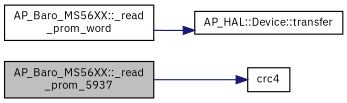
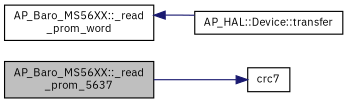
edge "AP_Baro_MS56XX::_read _prom_word" -> "AP_HAL::Device::transfer": reversed
node "AP_Baro_MS56XX::_read _prom_5937": label "AP_Baro_MS56XX::_read _prom_5937" -> "AP_Baro_MS56XX::_read _prom_5637"
node "crc4": label "crc4" -> "crc7"
